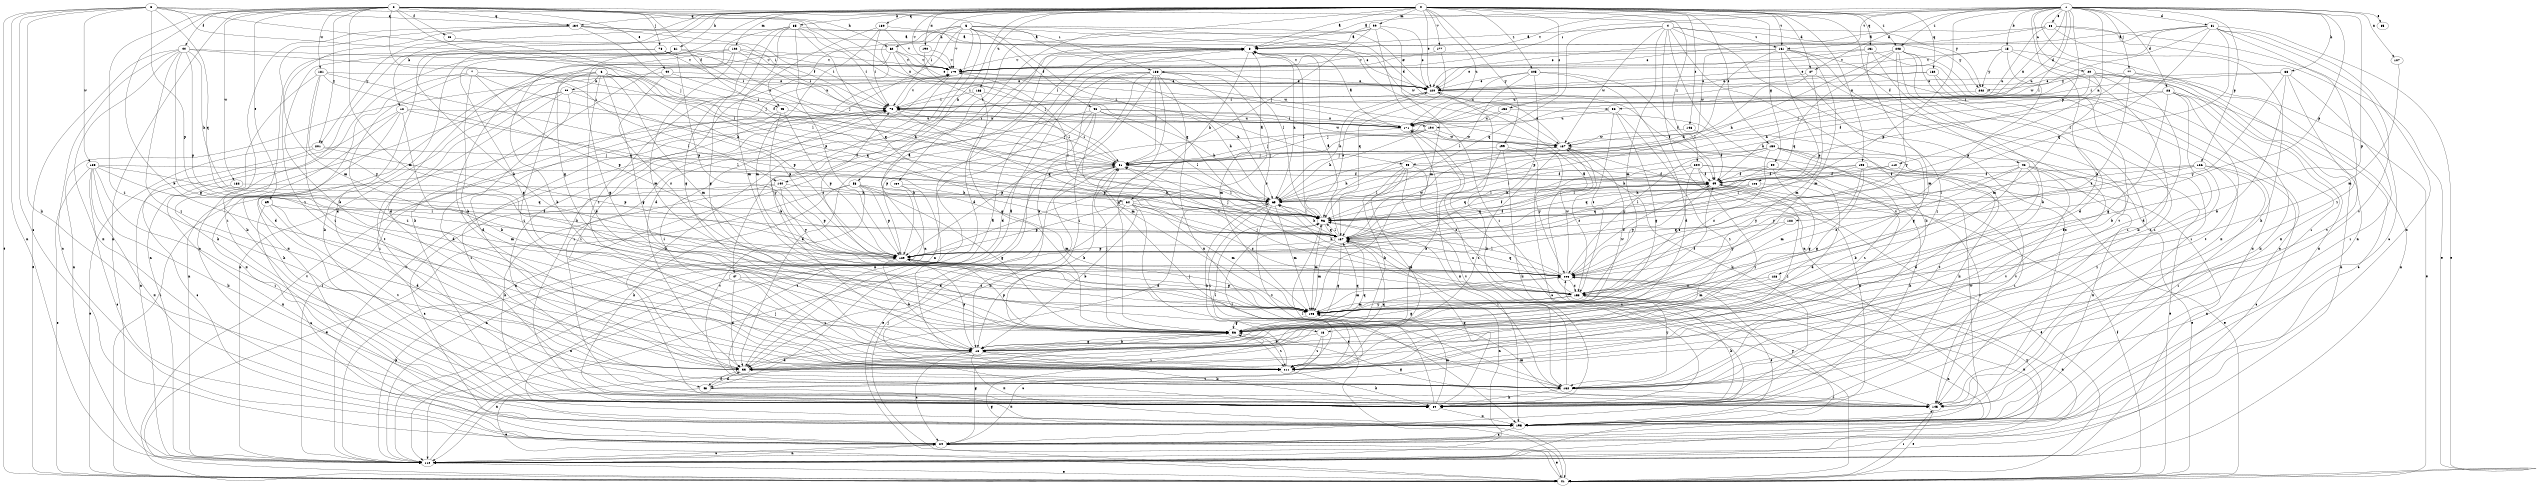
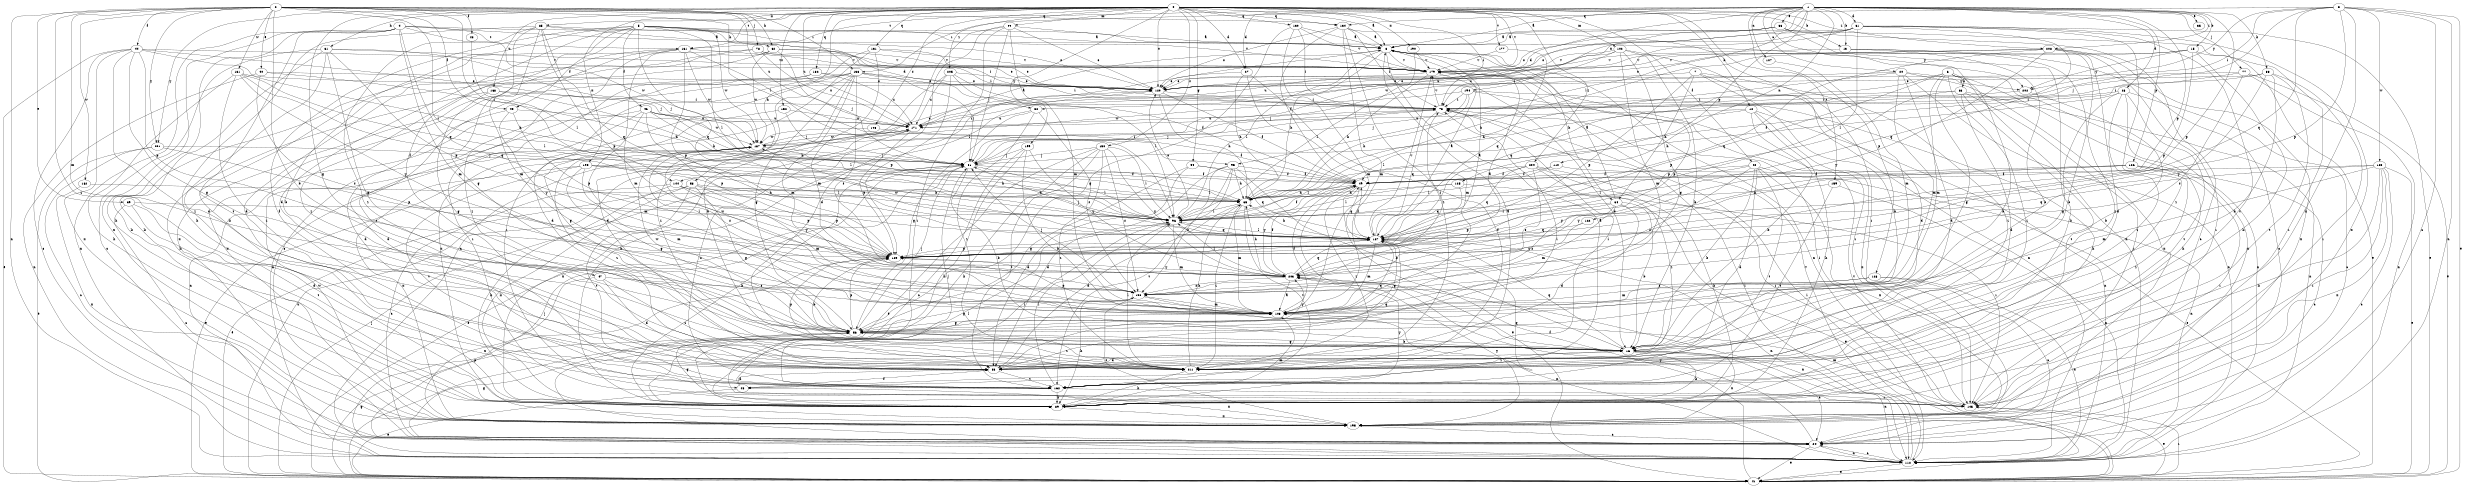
edge "1" -> "179": now "13" -> "179"
edge "73" -> "194": reversed
edge "203" -> "103": label "m" -> "a"
edge "128" -> "24": added, label "c"
